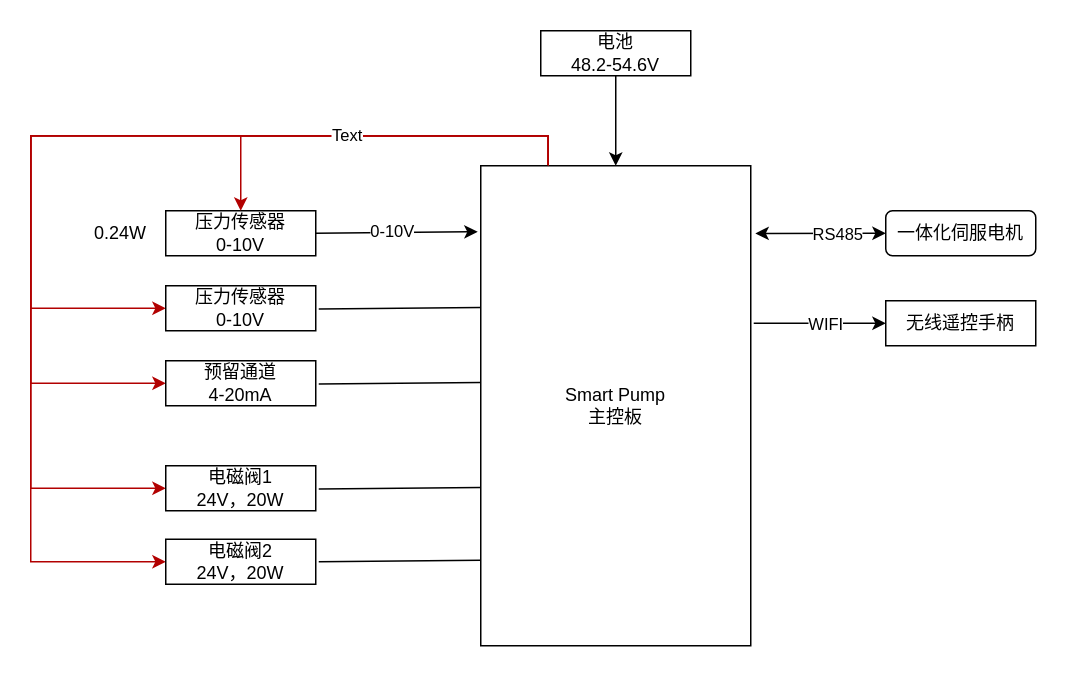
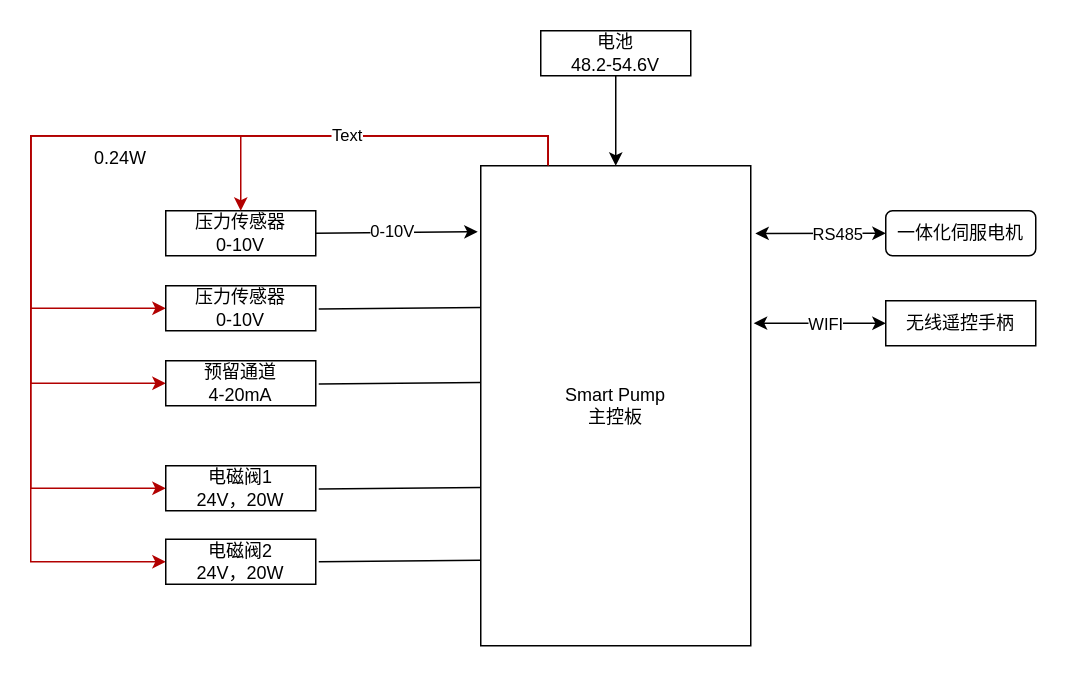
node "0.24W": moved (121, 233) -> (121, 158)
edge "Smart Pump 主控板" -> "无线遥控手柄": arrowhead none -> classic
